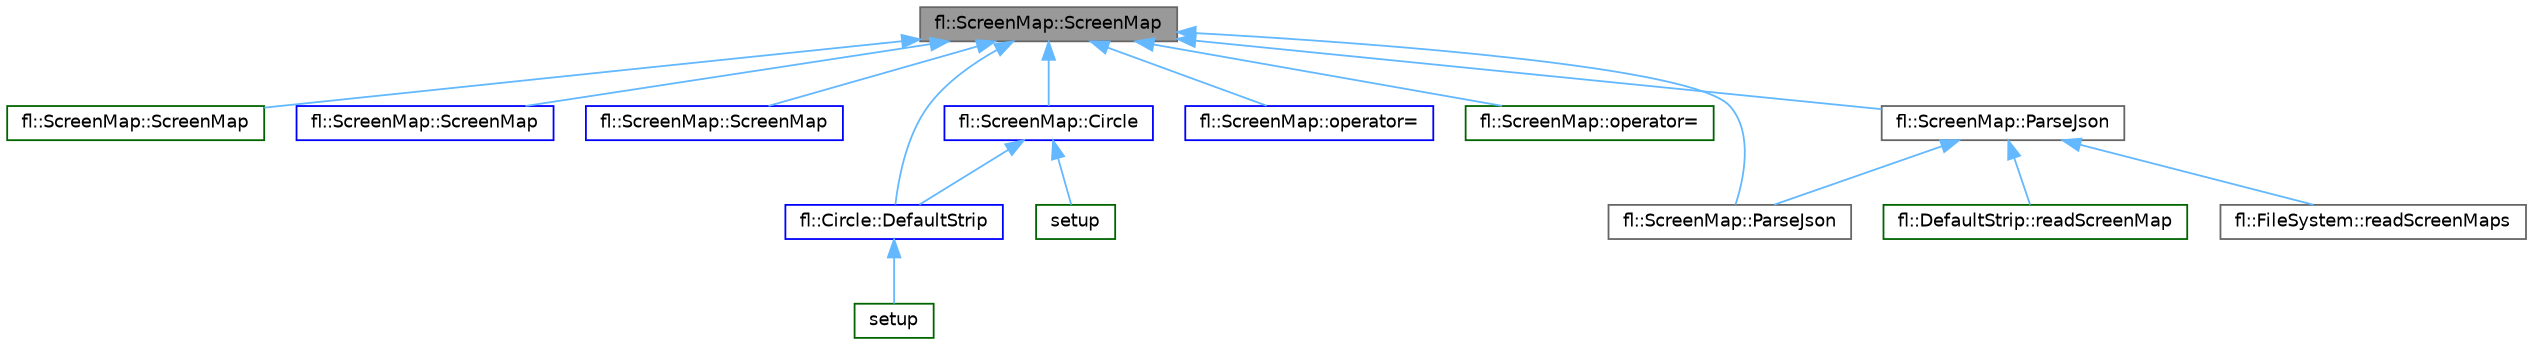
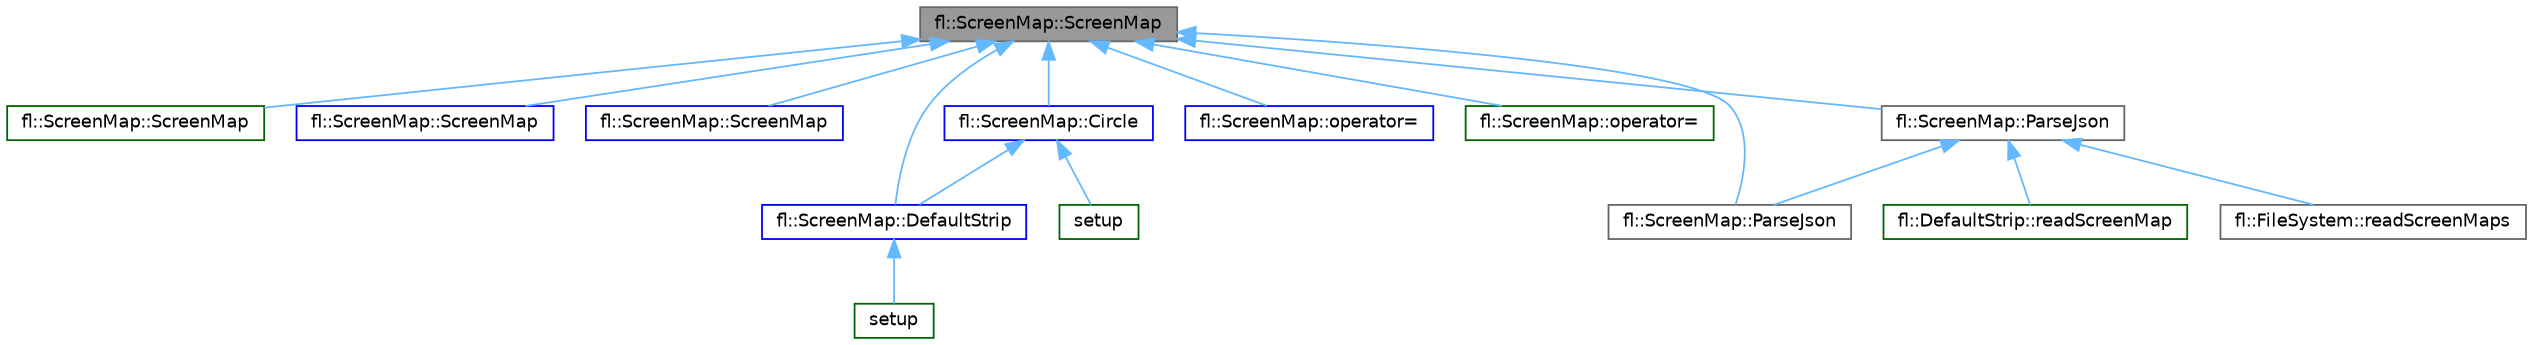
node "fl::Circle::DefaultStrip": label "fl::Circle::DefaultStrip" -> "fl::ScreenMap::DefaultStrip"
